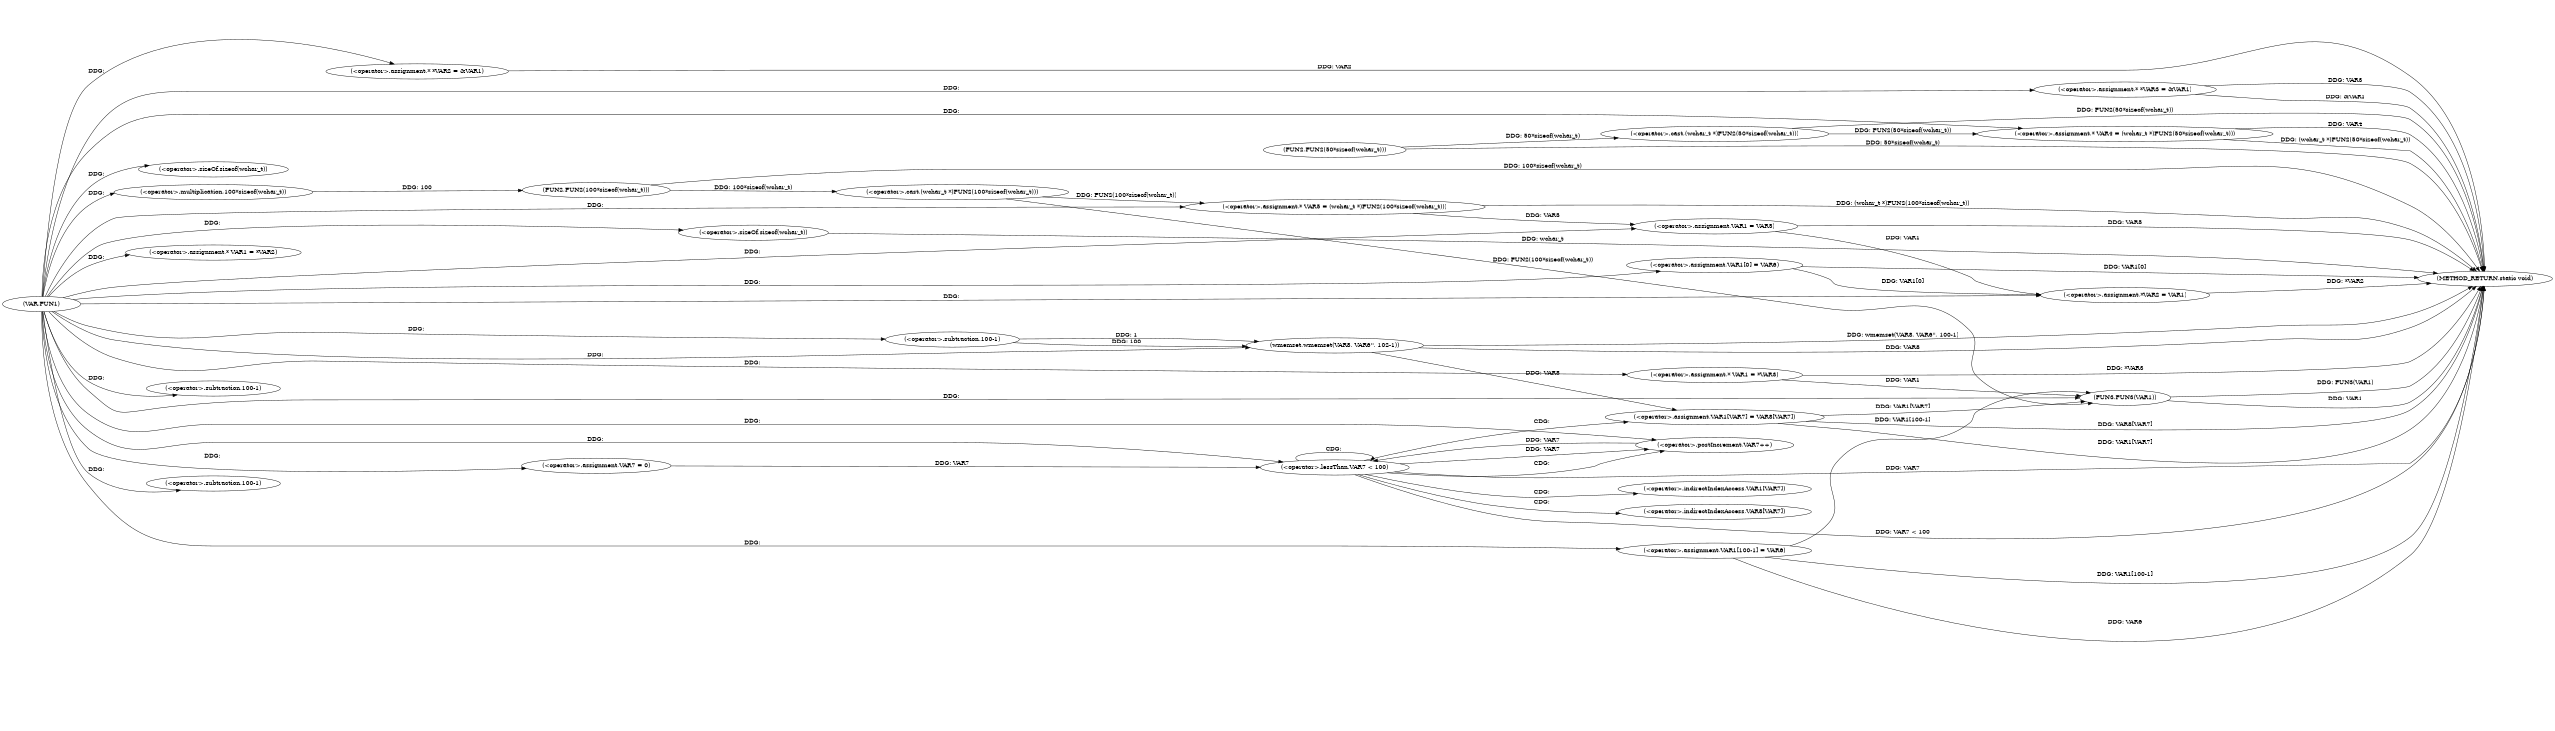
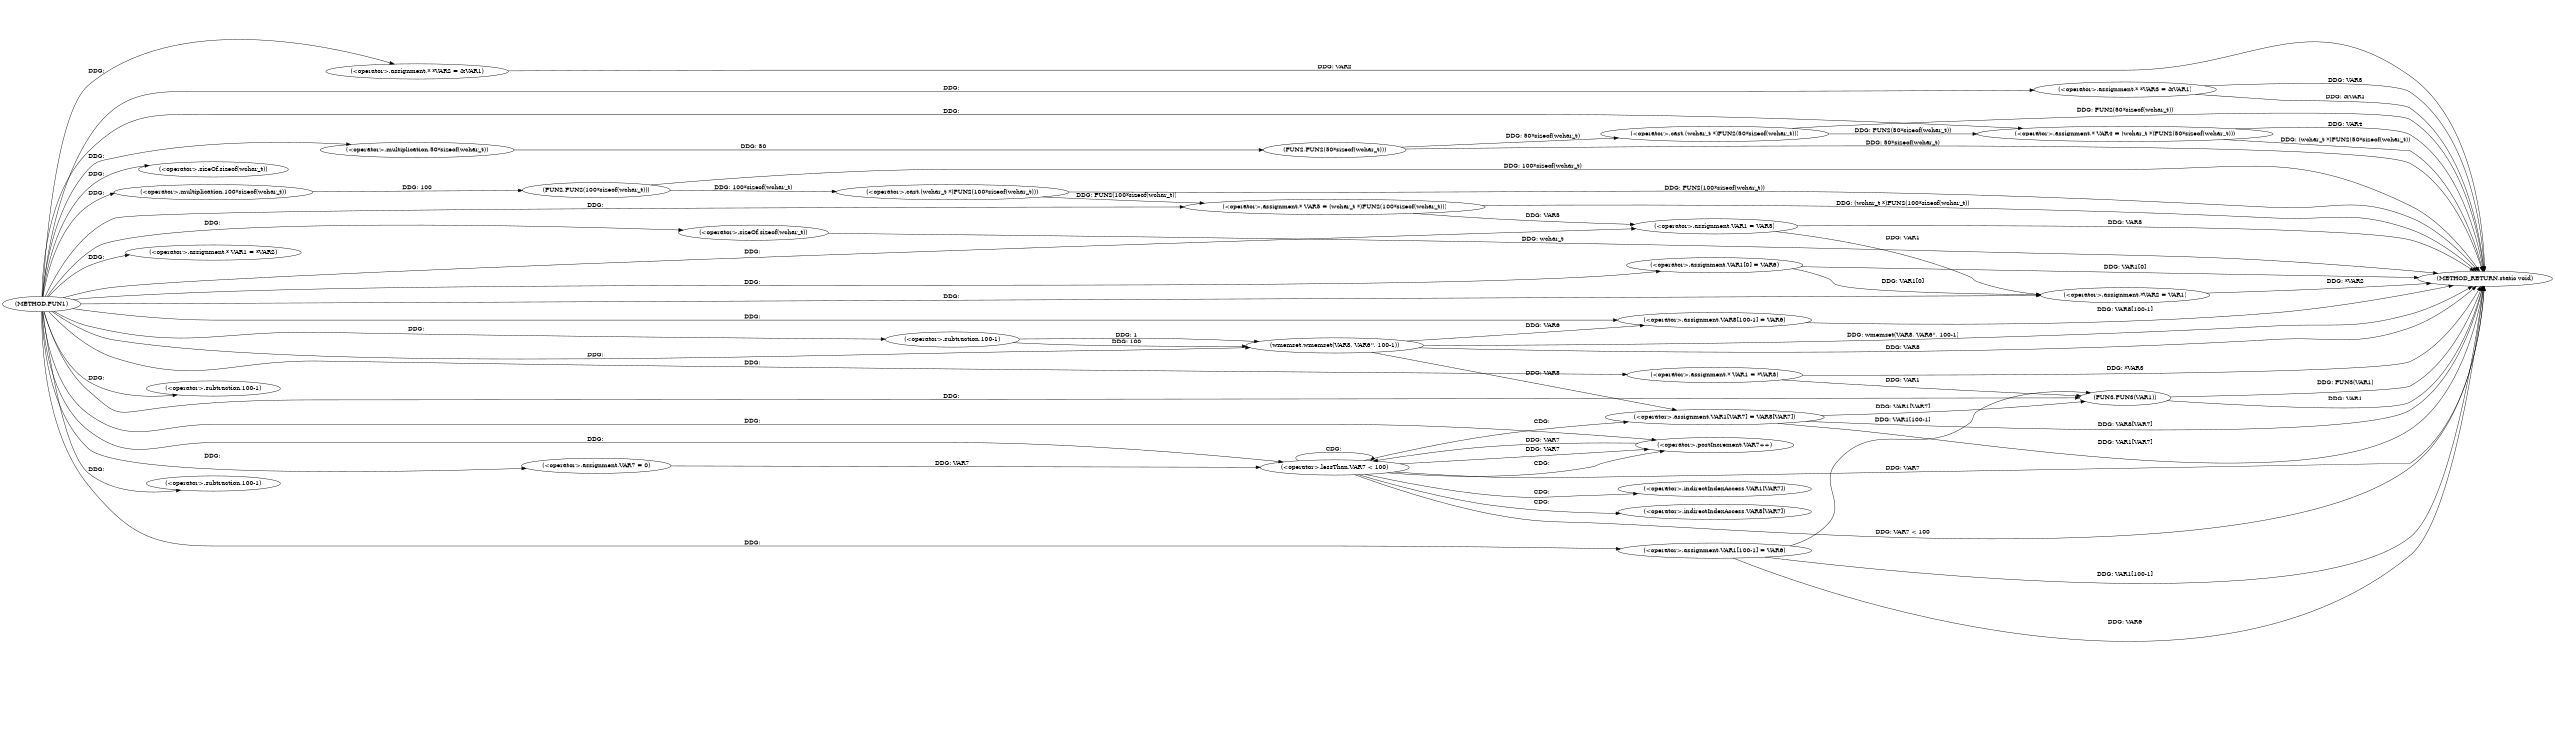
node "(<operator>.multiplication,50*sizeof(wchar_t))": added
edge "(<operator>.cast,(wchar_t *)FUN2(100*sizeof(wchar_t)))" -> "(FUN3,FUN3(VAR1))": now "(<operator>.cast,(wchar_t *)FUN2(100*sizeof(wchar_t)))" -> "(METHOD_RETURN,static void)"
node "(VAR,FUN1)": label "(VAR,FUN1)" -> "(METHOD,FUN1)"
node "(<operator>.assignment,VAR8[100-1] = VAR6)": added
node "(wmemset,wmemset(VAR8, VAR6'', 102-1))": label "(wmemset,wmemset(VAR8, VAR6'', 102-1))" -> "(wmemset,wmemset(VAR8, VAR6'', 100-1))"
